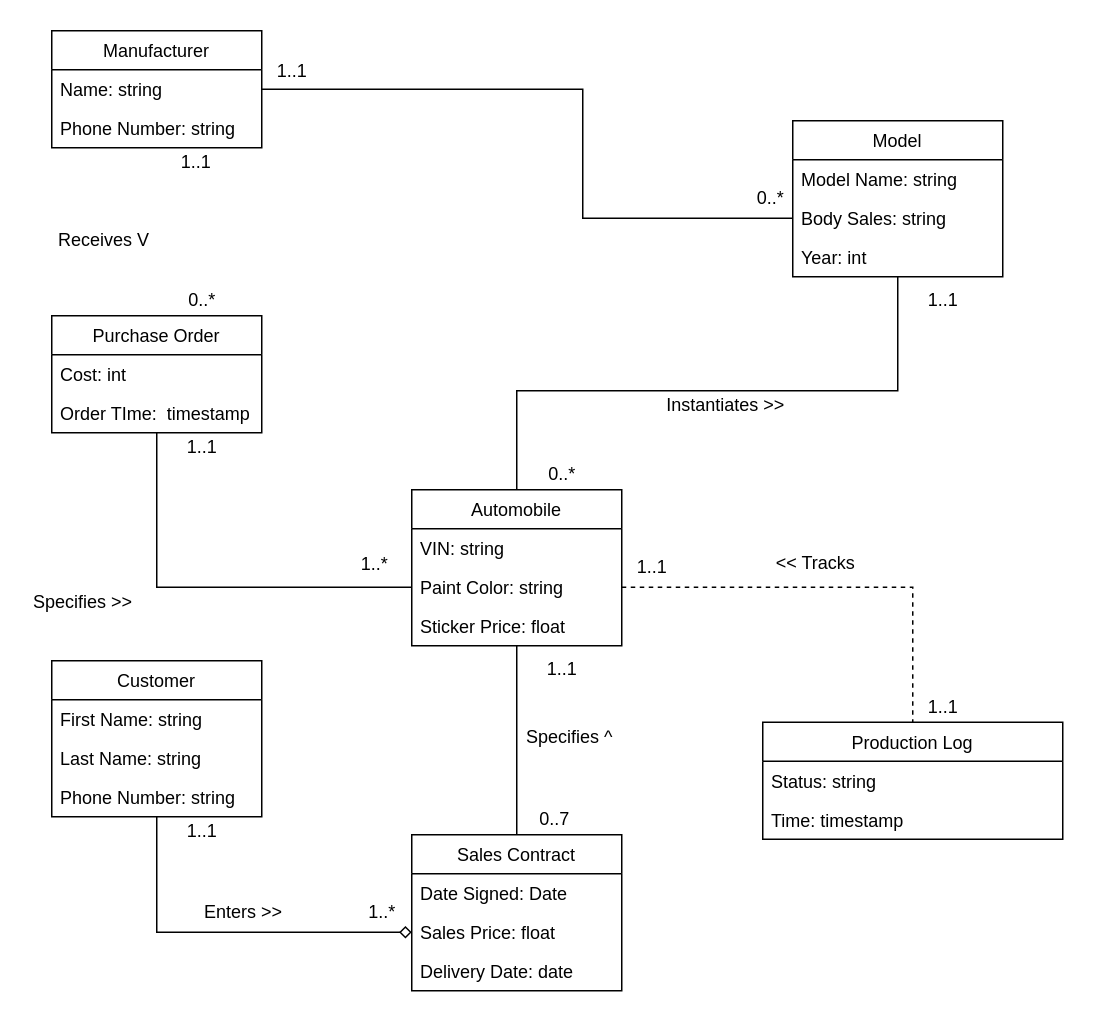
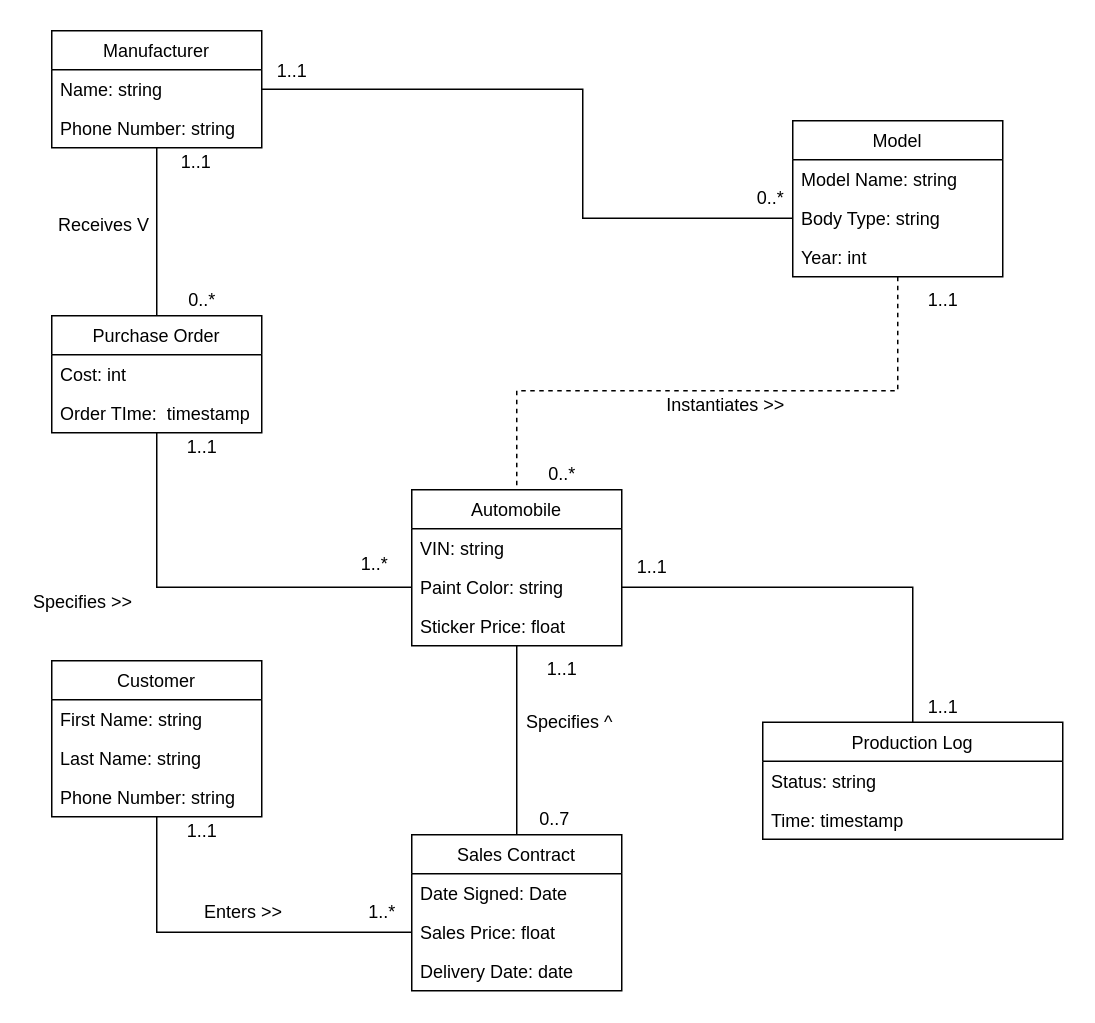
node "Body Sales: string": label "Body Sales: string" -> "Body Type: string"
edge "Manufacturer" -- "Purchase Order": added
node "Receives V": moved (104, 241) -> (104, 226)
edge "Model" -- "Automobile": style solid -> dashed
node "<< Tracks": removed
edge "Paint Color: string" -- "Production Log": style dashed -> solid
node "Specifies ^": moved (569, 737) -> (569, 722)
edge "Customer" -> "Sales Price: float": arrowhead diamond -> none
